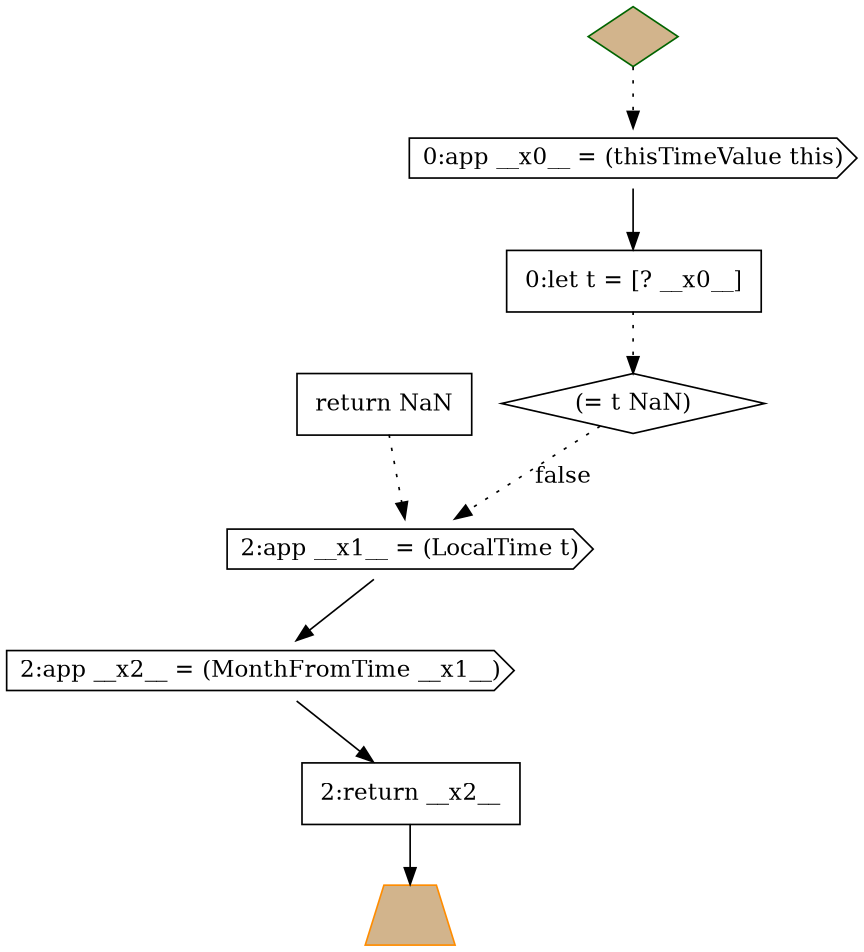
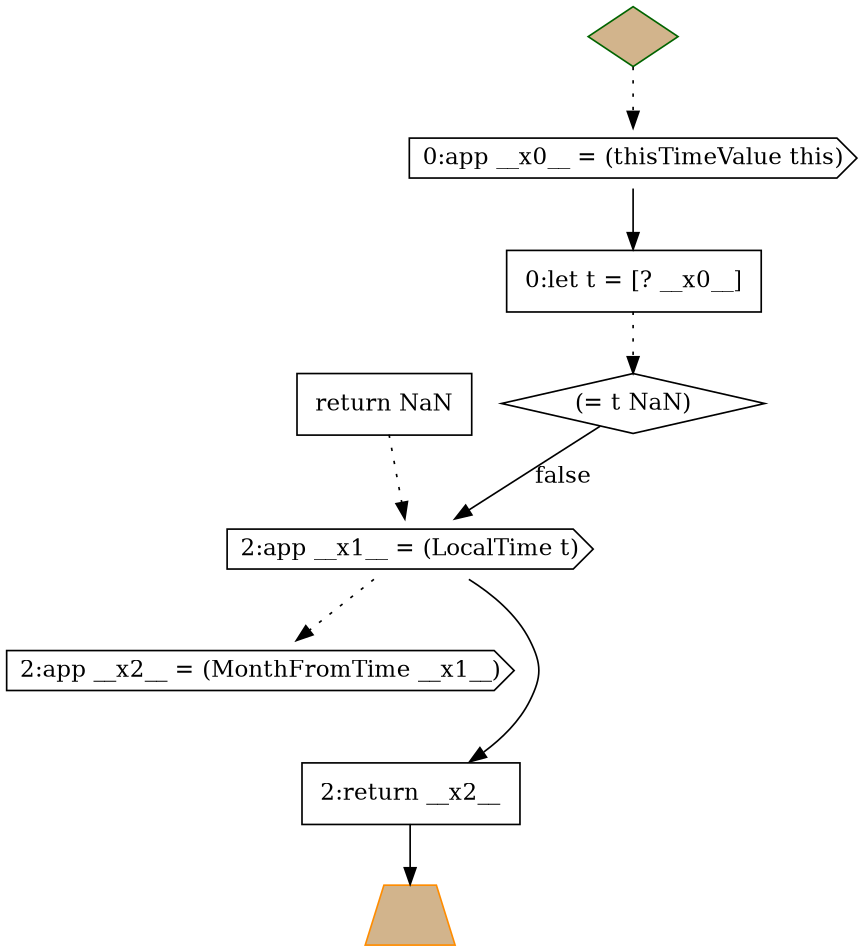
edge "(= t NaN)" -> "2:app __x1__ = (LocalTime t)": style dotted -> solid
edge "2:app __x1__ = (LocalTime t)" -> "2:app __x2__ = (MonthFromTime __x1__)": style solid -> dotted
edge "2:app __x2__ = (MonthFromTime __x1__)" -> "2:return __x2__": now "2:app __x1__ = (LocalTime t)" -> "2:return __x2__"
